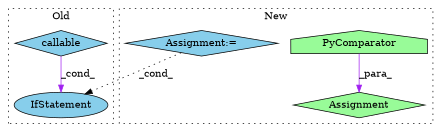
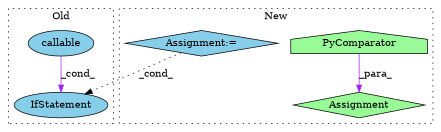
node "callable": shape diamond -> ellipse
